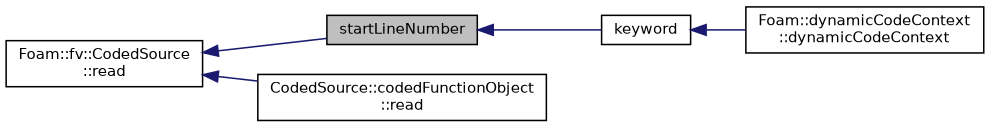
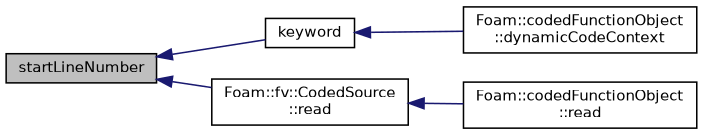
node "Foam::dynamicCodeContext ::dynamicCodeContext": label "Foam::dynamicCodeContext ::dynamicCodeContext" -> "Foam::codedFunctionObject ::dynamicCodeContext"
edge "startLineNumber" -> "Foam::fv::CodedSource ::read": reversed
node "CodedSource::codedFunctionObject ::read": label "CodedSource::codedFunctionObject ::read" -> "Foam::codedFunctionObject ::read"
